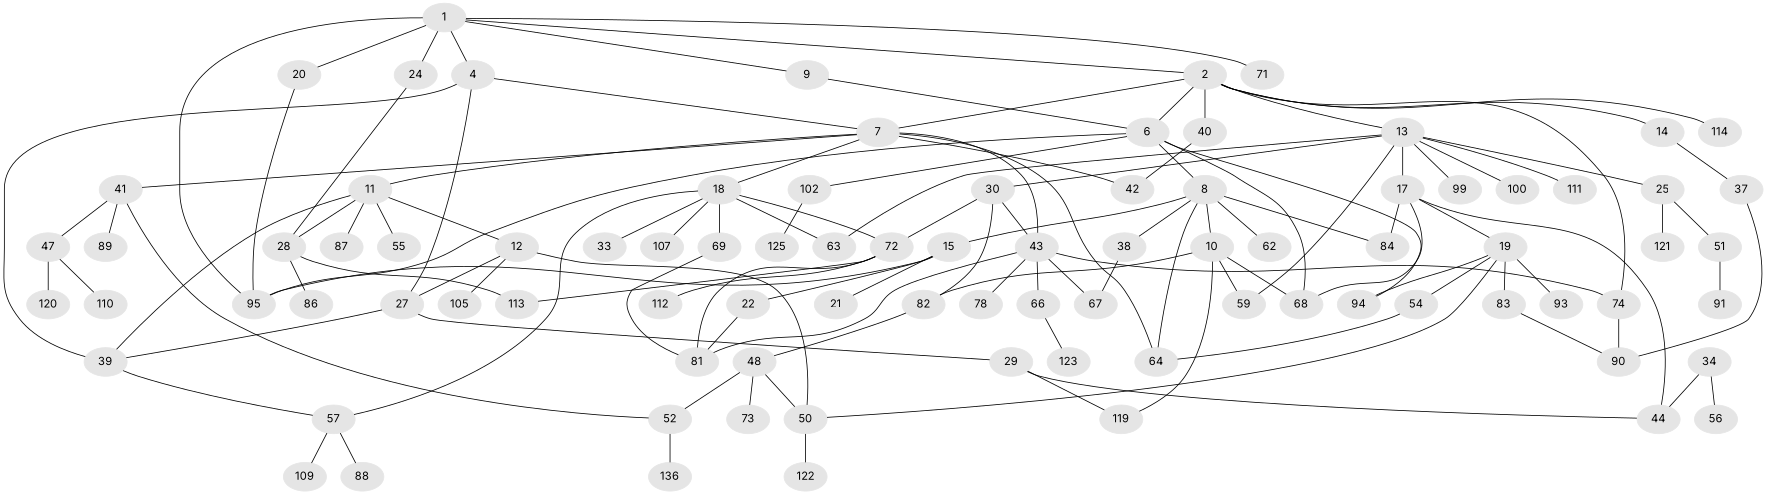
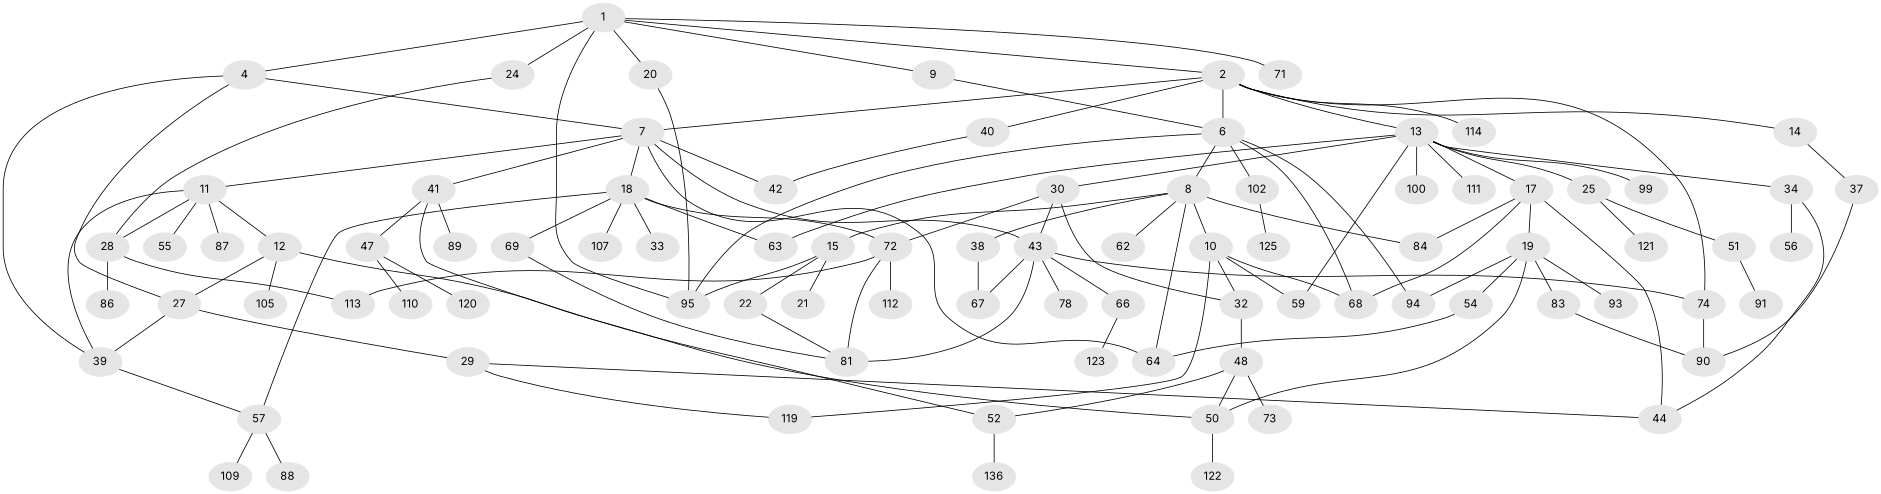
edge "13" -- "34": added
node "82": label "82" -> "32"
